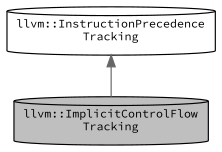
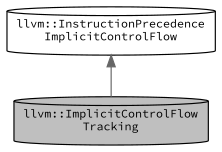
node "llvm::InstructionPrecedence Tracking": label "llvm::InstructionPrecedence Tracking" -> "llvm::InstructionPrecedence ImplicitControlFlow"
